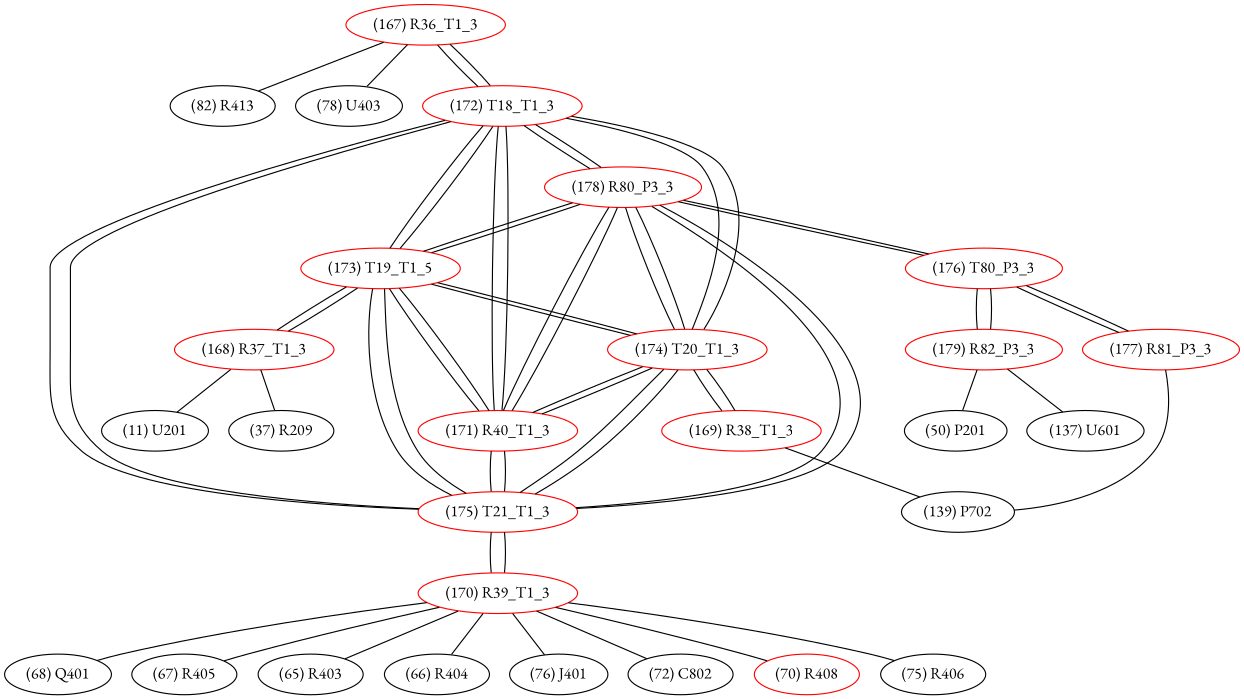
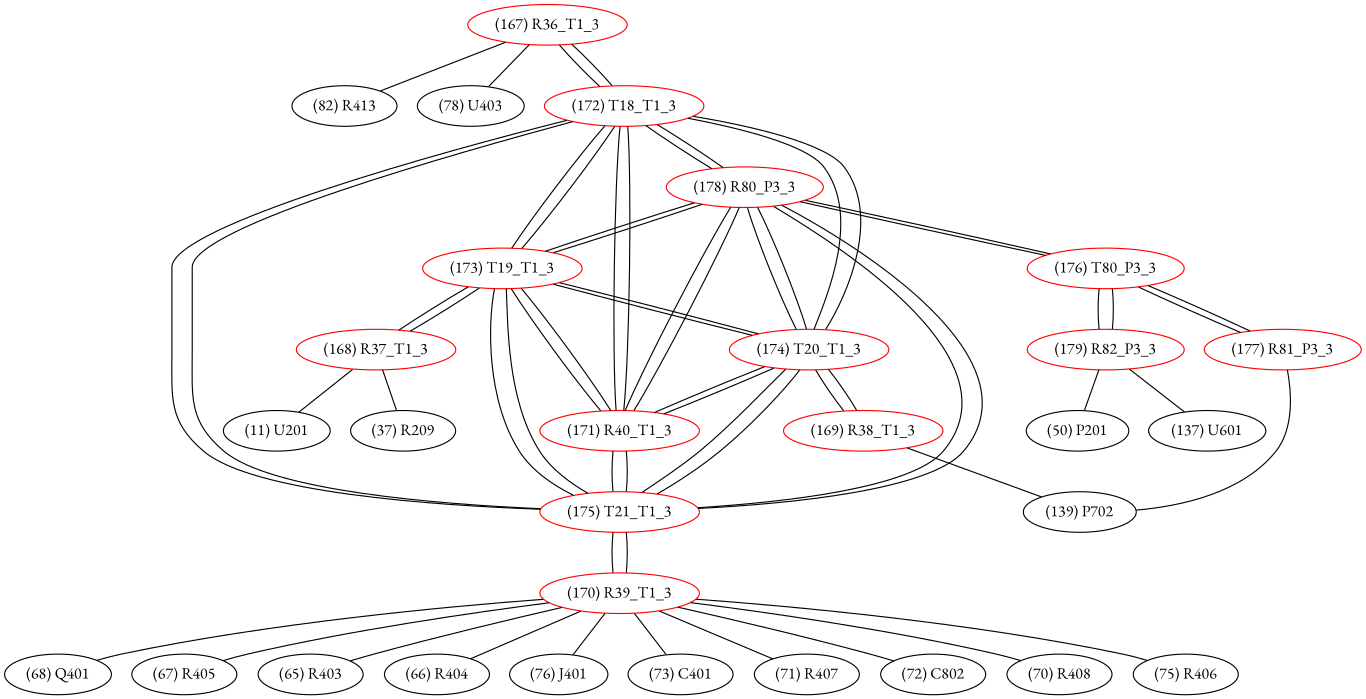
node "(173) T19_T1_5": label "(173) T19_T1_5" -> "(173) T19_T1_3"
node "(73) C401": added
node "(70) R408": color red -> black
node "(71) R407": added
